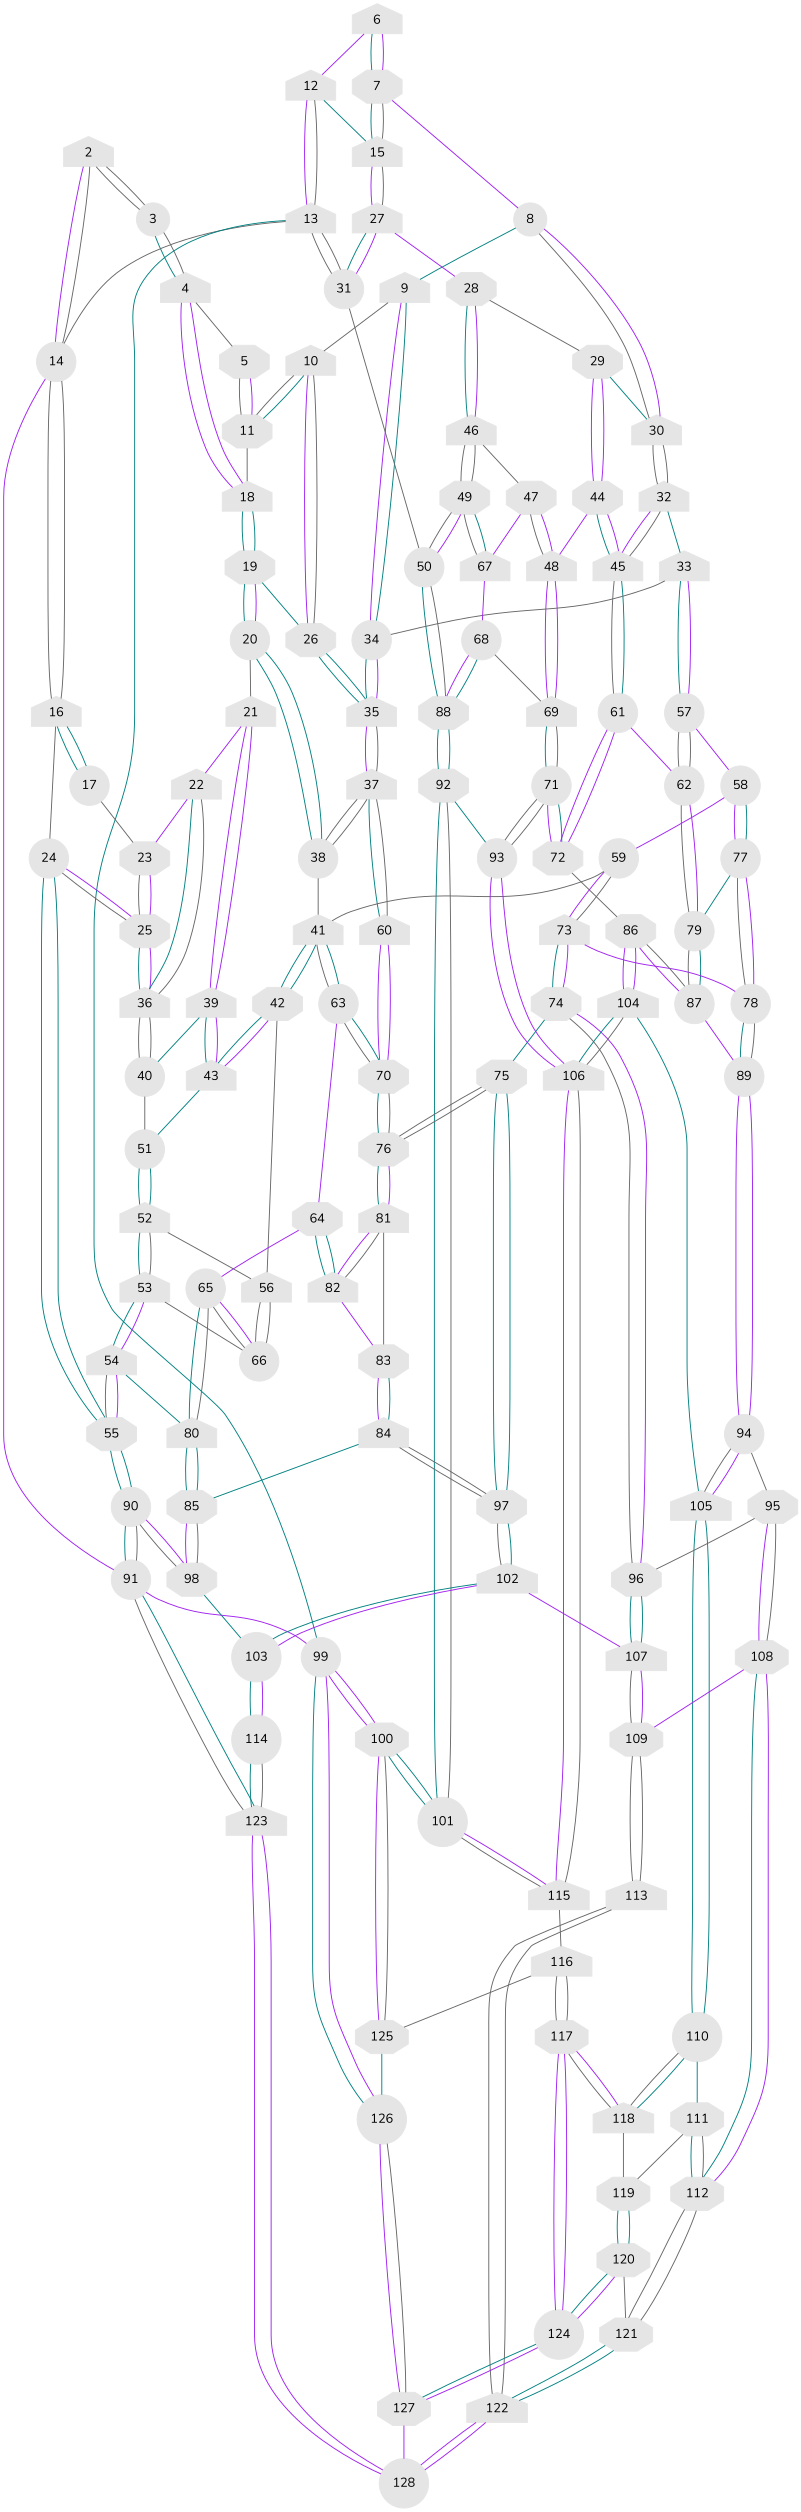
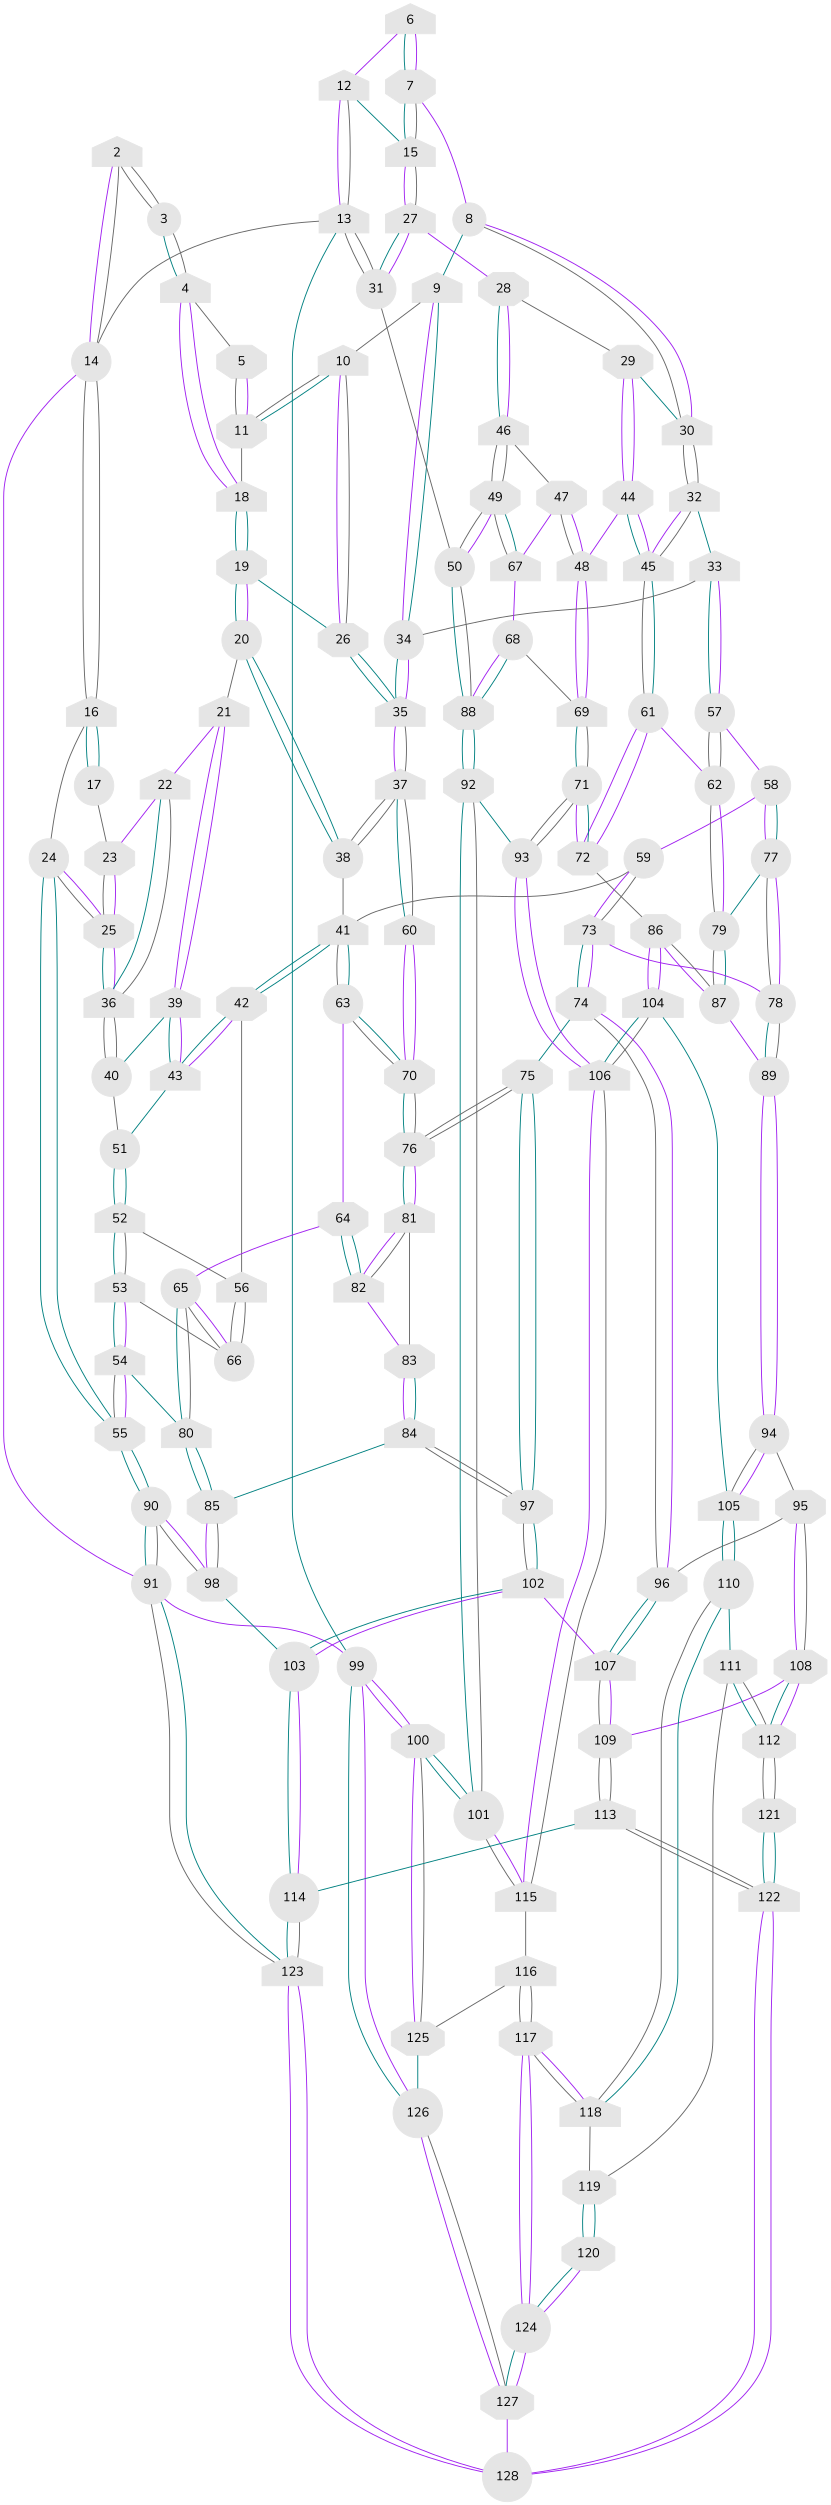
edge "113" -- "114": added
edge "120" -- "121": removed
